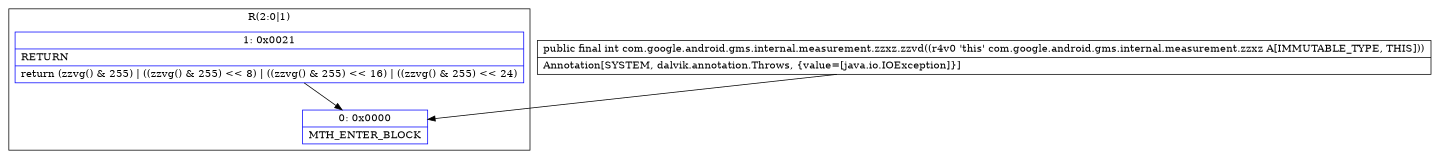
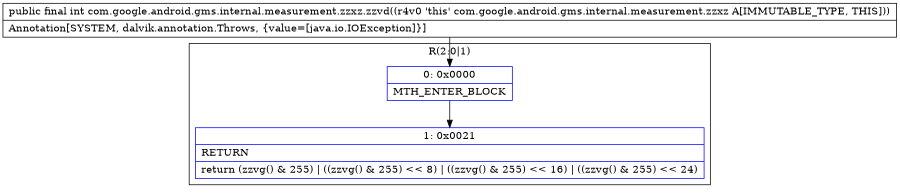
edge "1: 0x0021" -> "0: 0x0000": reversed
